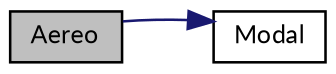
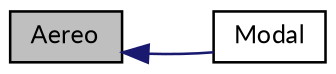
edge "Aereo" -> "Modal": reversed
